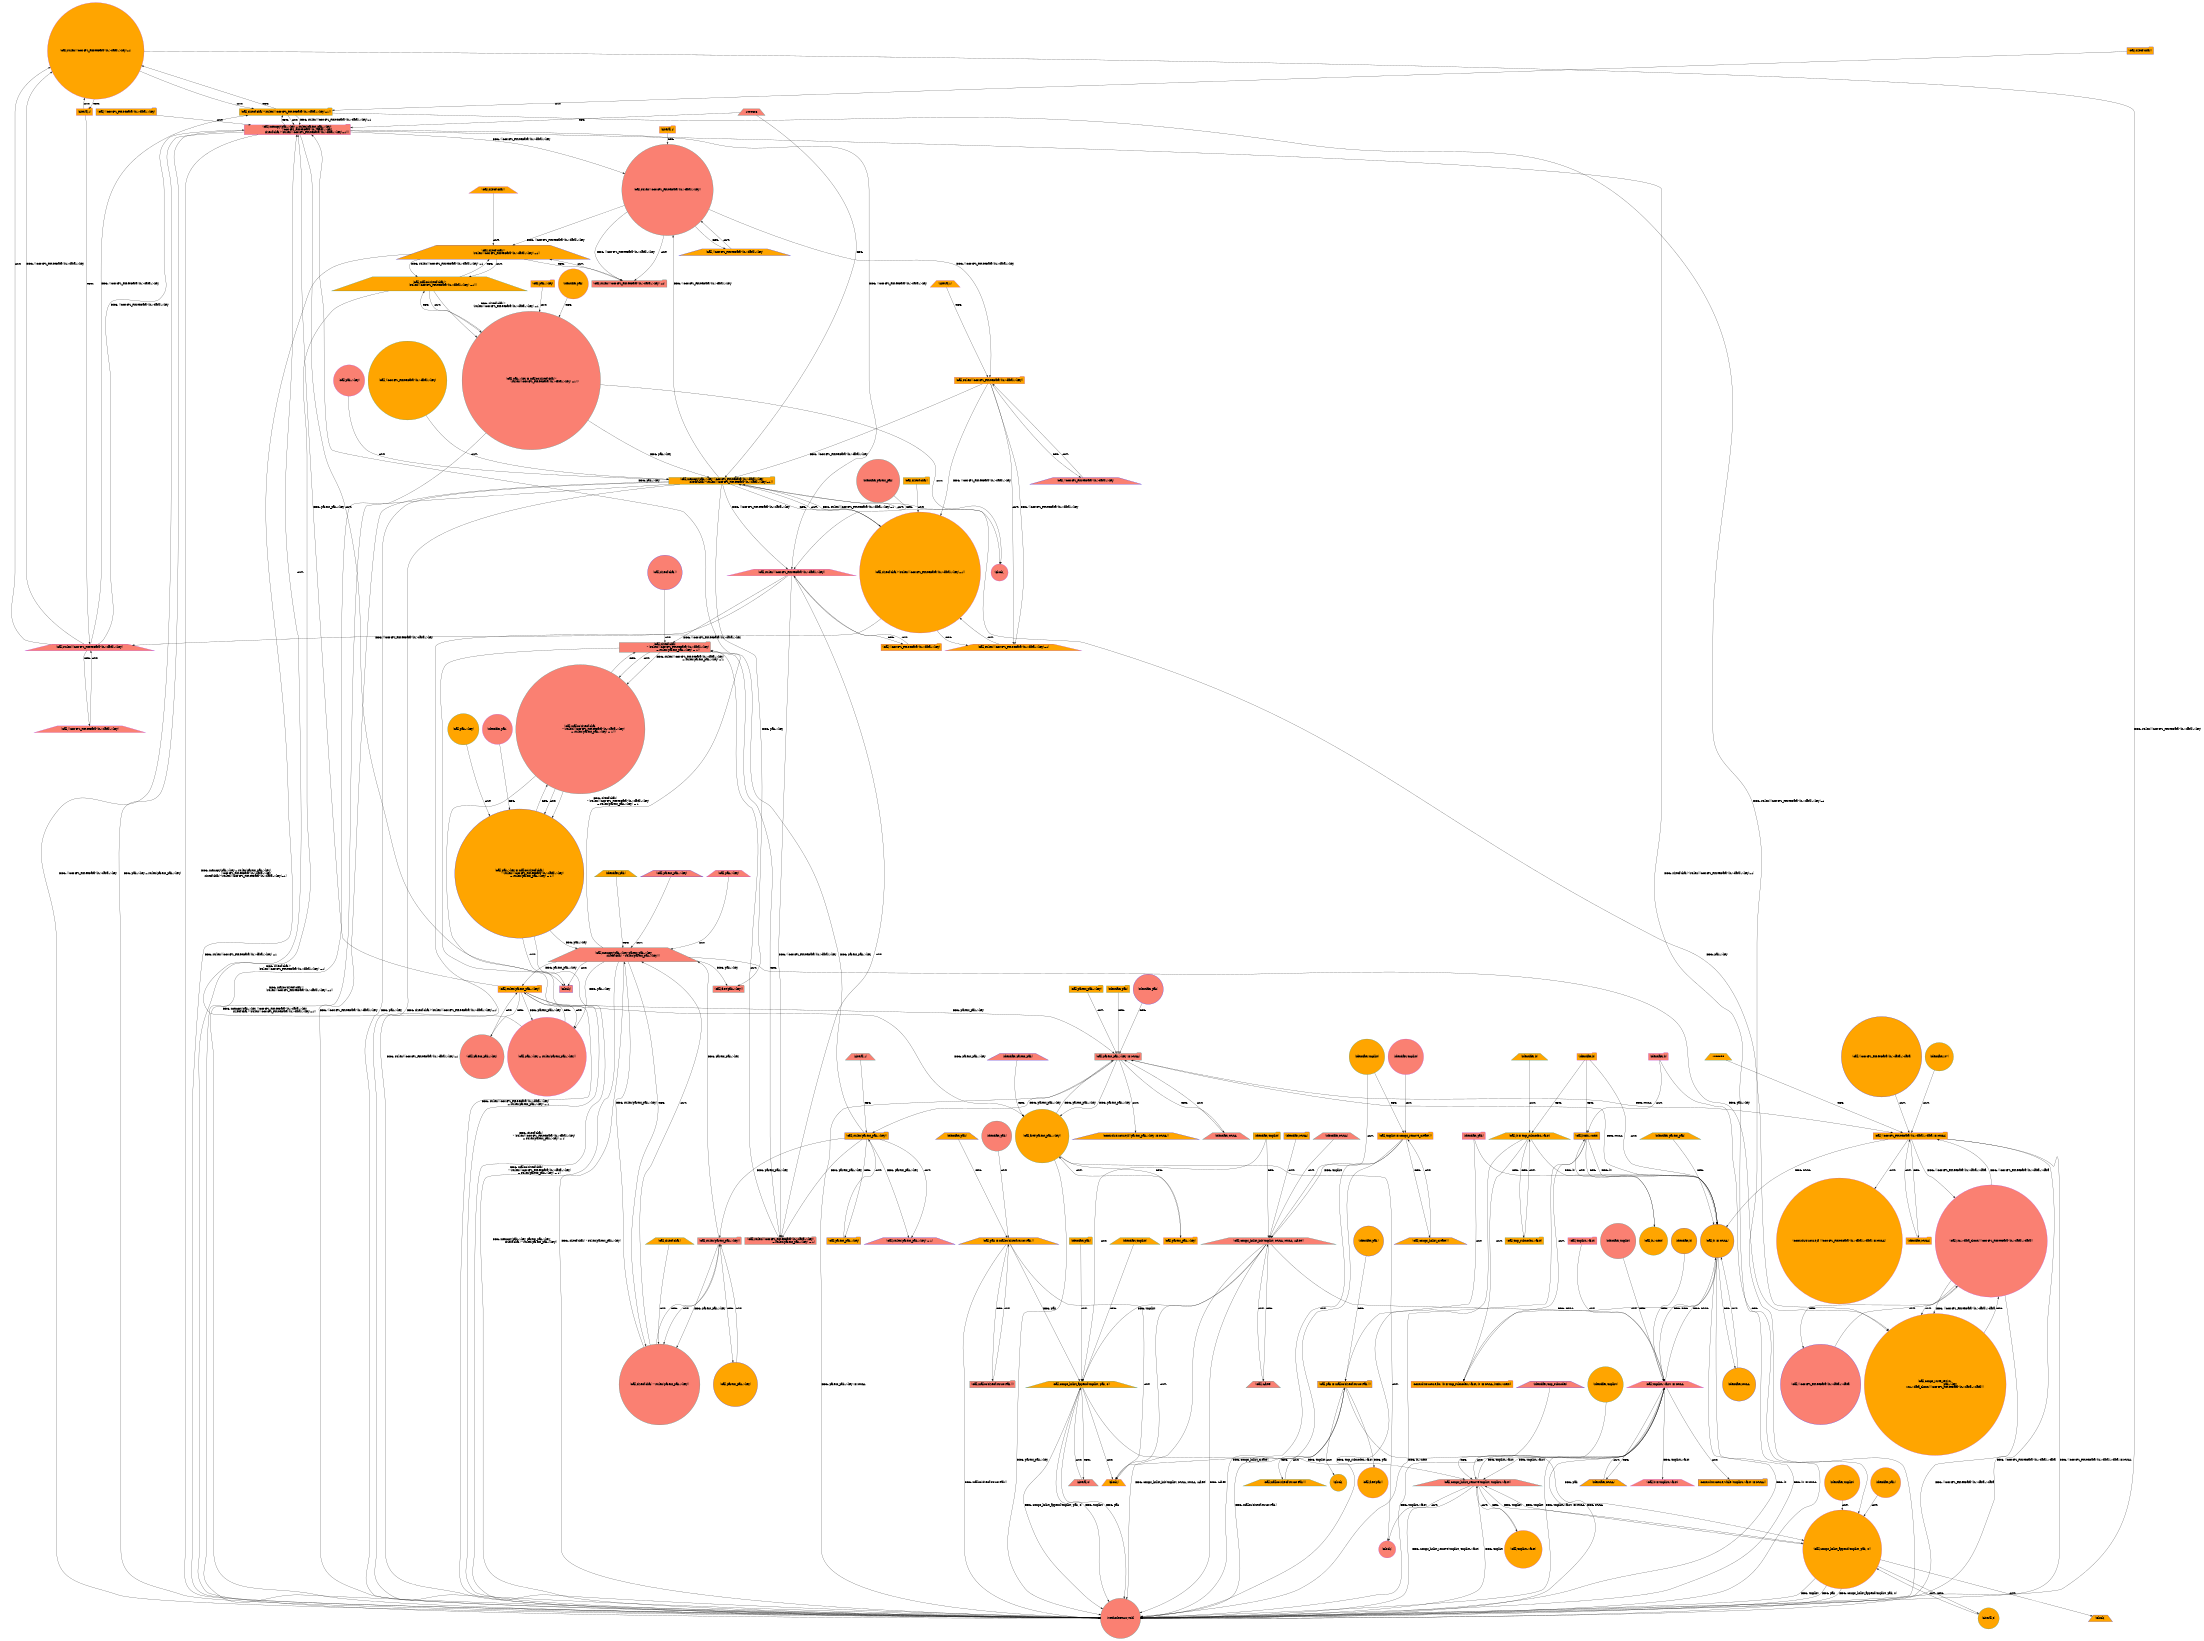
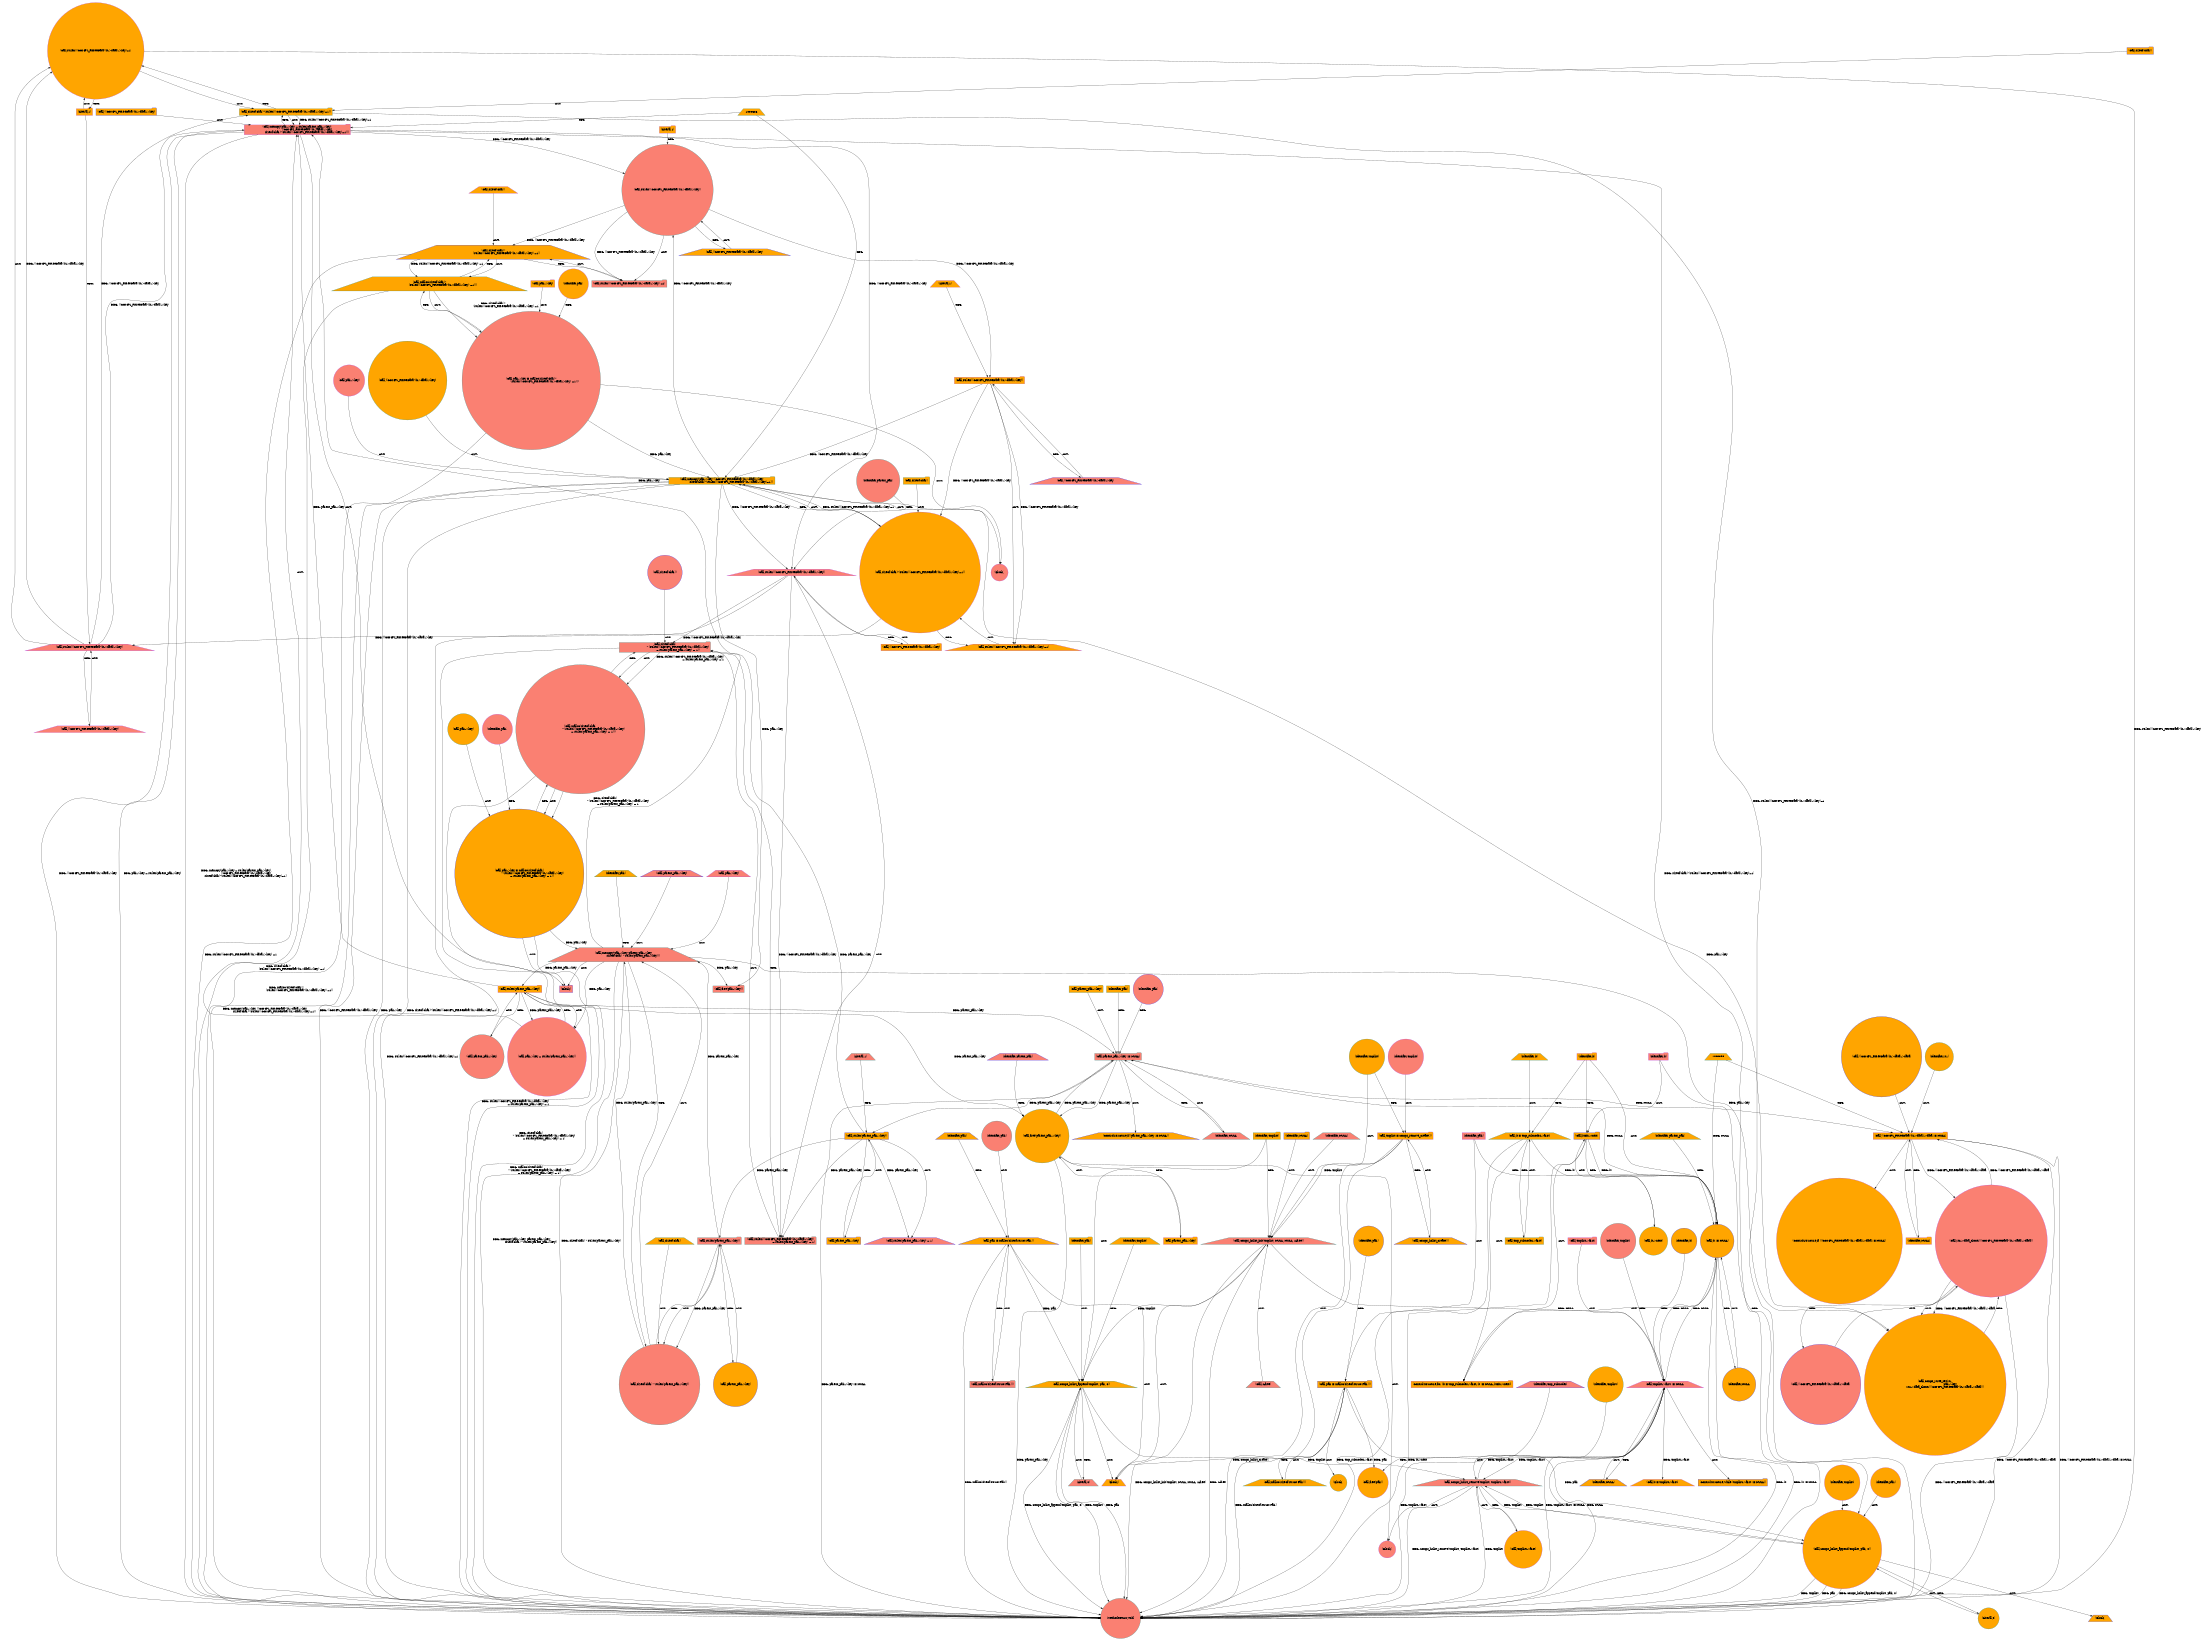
node "1000326": fillcolor salmon -> orange
node "(Identifier,rt7)": label "(Identifier,rt7)" -> "(Identifier,rt1)"
edge "(Call,((COMPS_RTreeData*)it->data)->data != NULL)" -> "(Call,it != NULL)": now "1000350" -> "(Call,it != NULL)"
edge "(Call,it != NULL)" -> "(Call,tmplist->first != NULL)": label "DDG: DDG" -> "DDG: NULL"
edge "(Call,comps_hslist_init(tmplist, NULL, NULL, &free))" -> "(Call,&free)": removed, label "CFG:"
edge "(Identifier,tmp_subnodes)" -> "(Call,comps_hslist_remove(tmplist, tmplist->first))": now "(Identifier,tmp_subnodes)" -> "(Call,free(pair))"
node "(Call,it = tmplist->first)": fillcolor salmon -> orange
